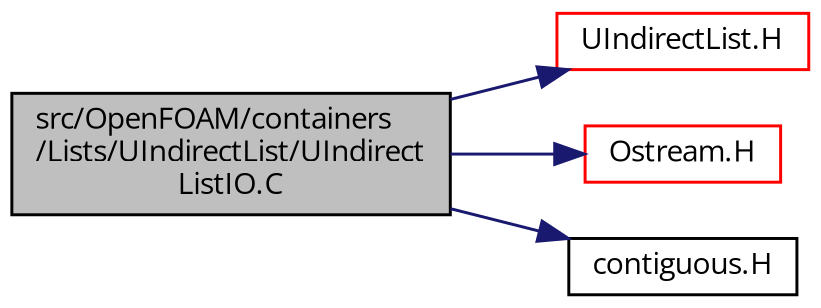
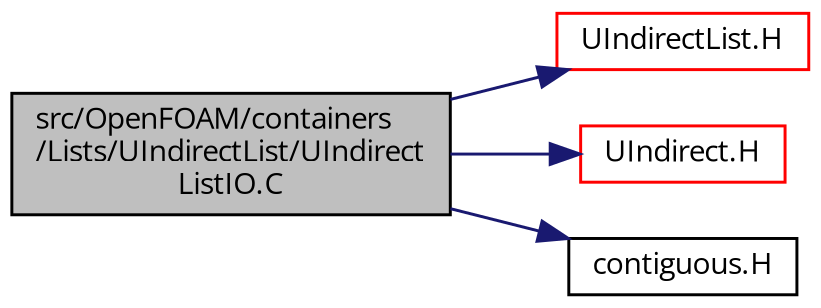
node "Ostream.H": label "Ostream.H" -> "UIndirect.H"
